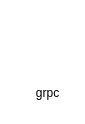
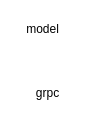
node "model": added
